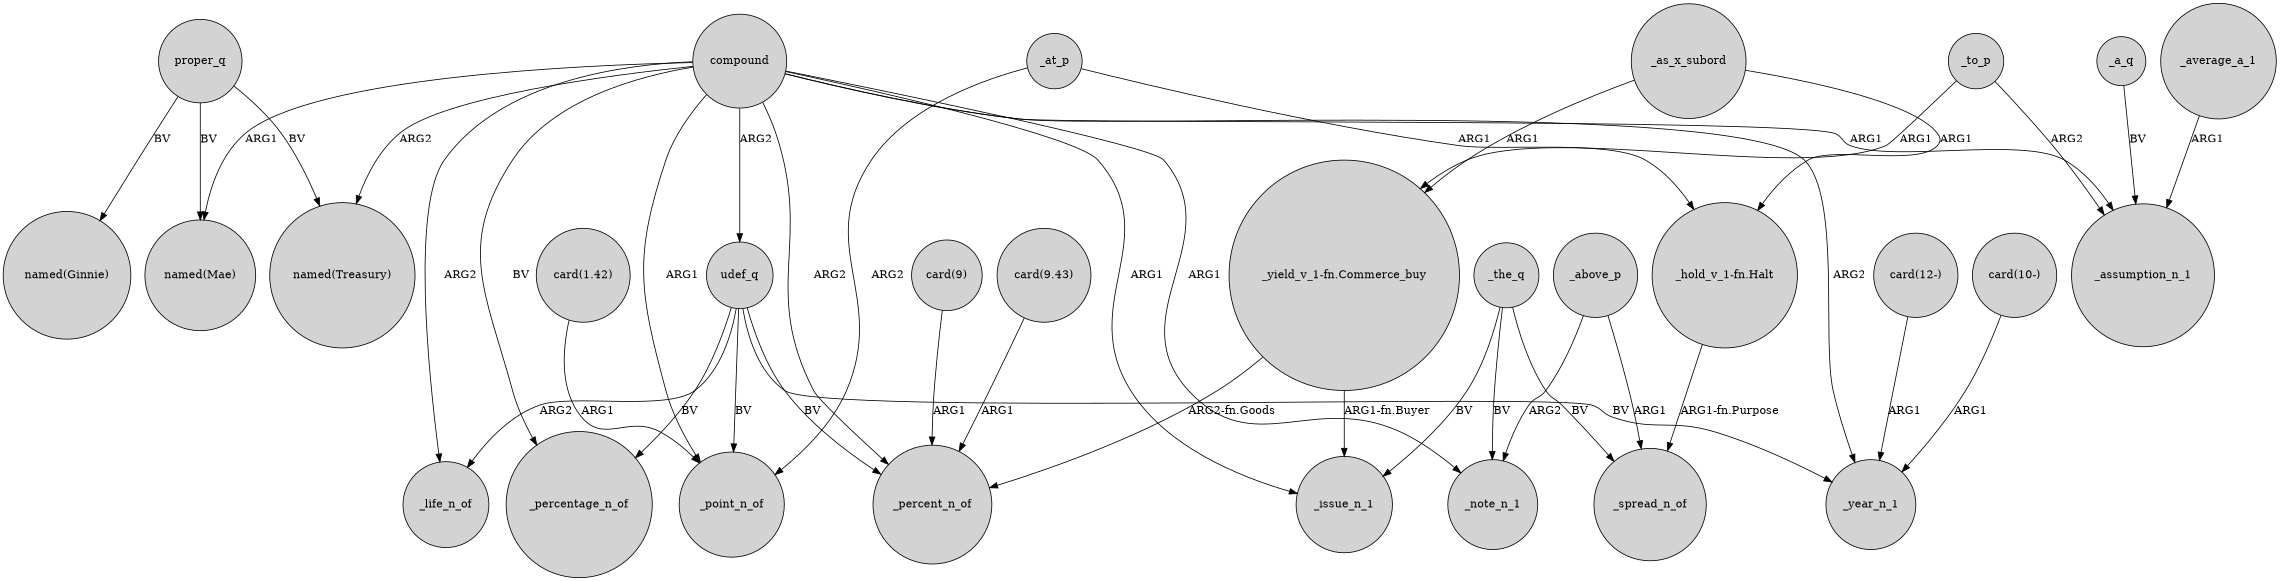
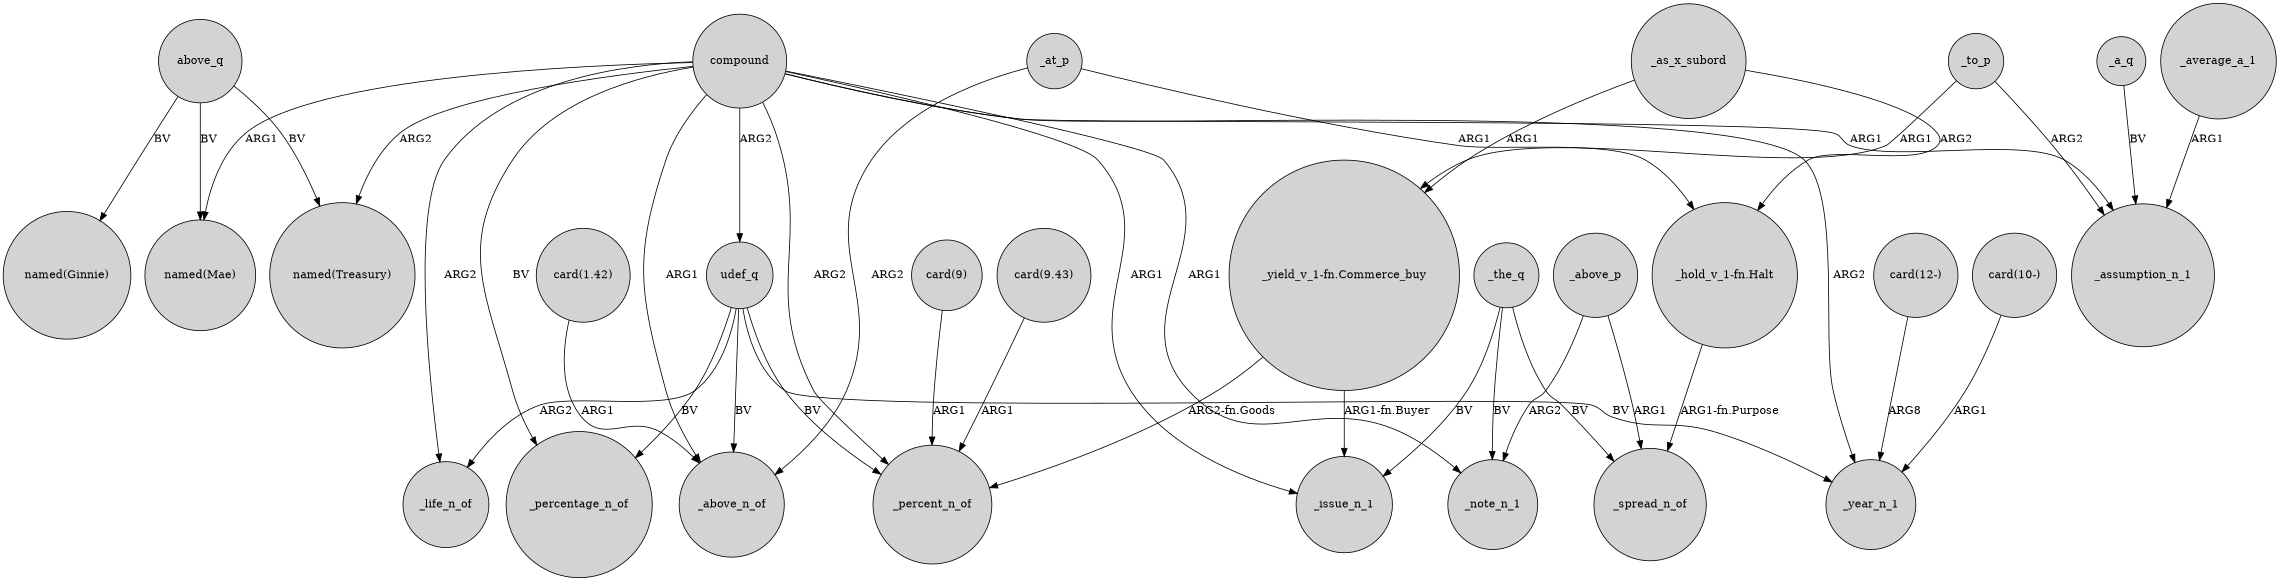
node "proper_q": label "proper_q" -> "above_q"
edge "_as_x_subord" -> "_hold_v_1-fn.Halt": label "ARG1" -> "ARG2"
edge "card(12-)" -> "_year_n_1": label "ARG1" -> "ARG8"
node "_point_n_of": label "_point_n_of" -> "_above_n_of"
